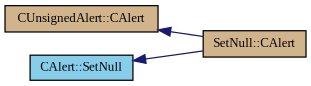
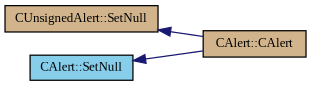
node "CUnsignedAlert::CAlert": label "CUnsignedAlert::CAlert" -> "CUnsignedAlert::SetNull"
node "SetNull::CAlert": label "SetNull::CAlert" -> "CAlert::CAlert"
